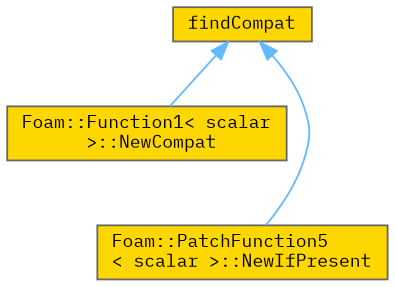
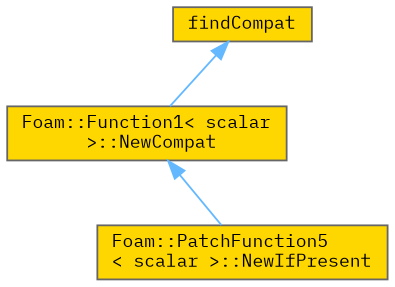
edge "Foam::PatchFunction5 < scalar >::NewIfPresent" -> "findCompat": now "Foam::PatchFunction5 < scalar >::NewIfPresent" -> "Foam::Function1< scalar >::NewCompat"
